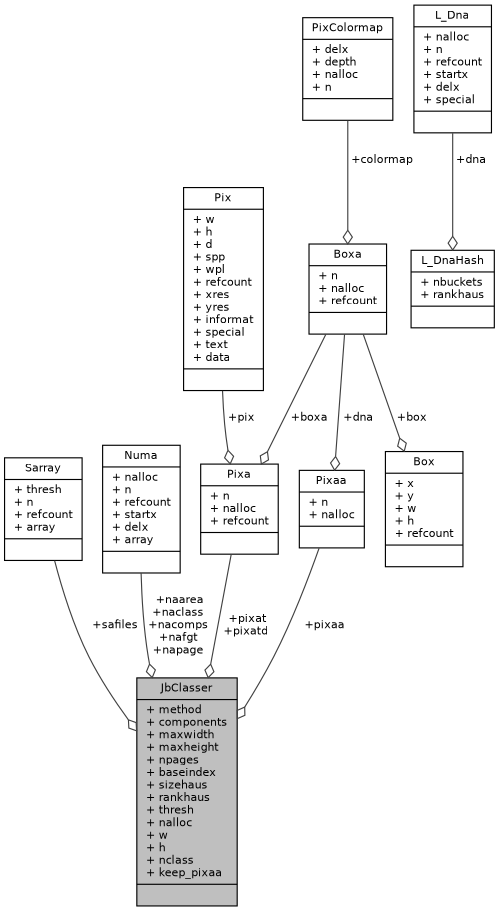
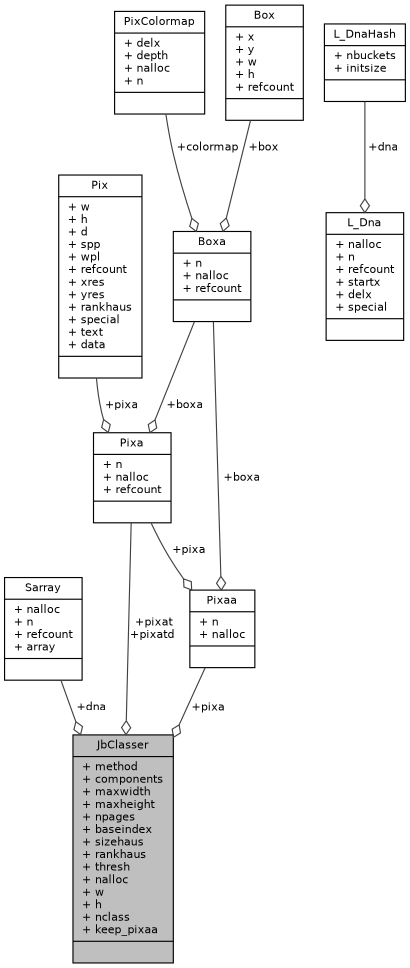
edge "L_Dna" -> "L_DnaHash": reversed
node "L_DnaHash": text "+ rankhaus" -> "+ initsize"
node "Pix": text "+ informat" -> "+ rankhaus"
edge "Boxa" -> "Box": reversed
edge "Pix" -> "Pixa": label " +pix" -> " +pixa"
edge "Boxa" -> "Pixaa": label " +dna" -> " +boxa"
node "Sarray": text "+ thresh" -> "+ nalloc"
node "Numa": removed
edge "Pixa" -> "Pixaa": added, label "+pixa"
edge "Sarray" -> "JbClasser": label " +safiles" -> " +dna"
edge "Pixaa" -> "JbClasser": label " +pixaa" -> " +pixa"
